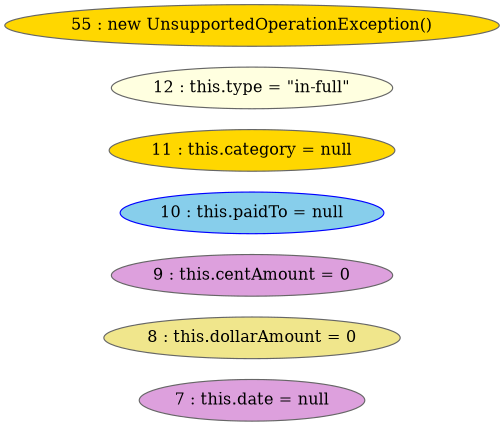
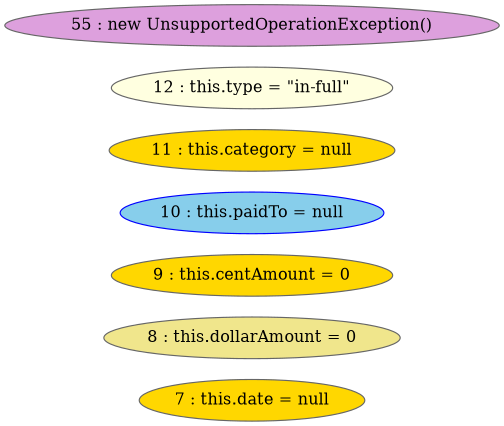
node "55 : new UnsupportedOperationException()": fillcolor gold -> plum
node "9 : this.centAmount = 0": fillcolor plum -> gold
node "7 : this.date = null": fillcolor plum -> gold
